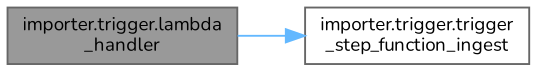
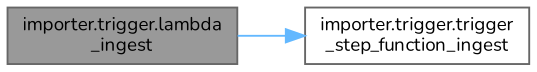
node "importer.trigger.lambda _handler": label "importer.trigger.lambda _handler" -> "importer.trigger.lambda _ingest"
